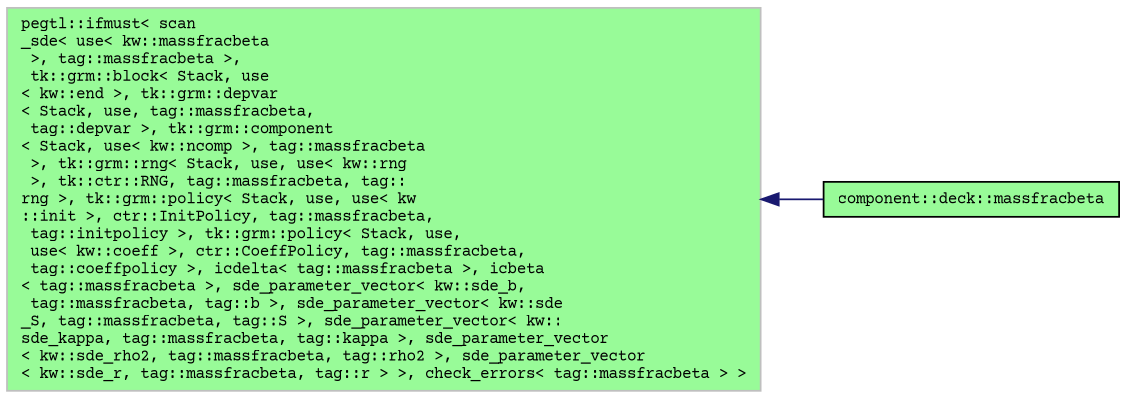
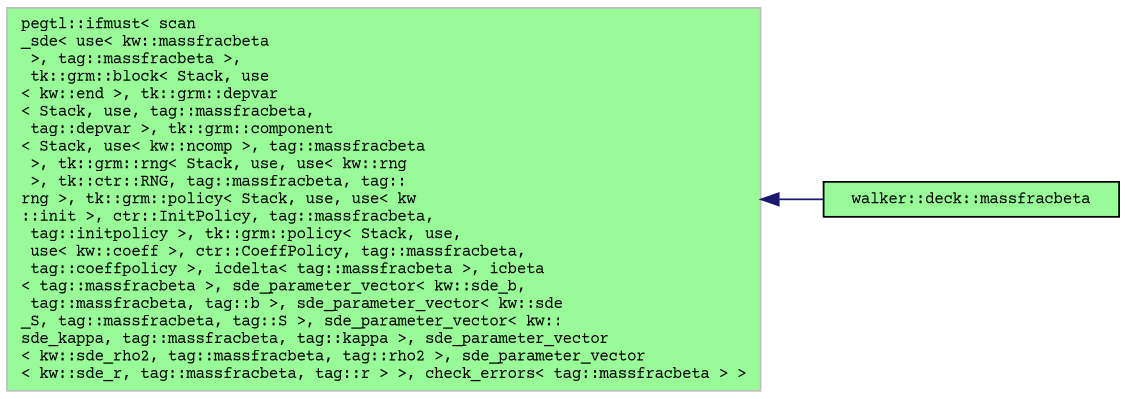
node "component::deck::massfracbeta": label "component::deck::massfracbeta" -> "walker::deck::massfracbeta"
